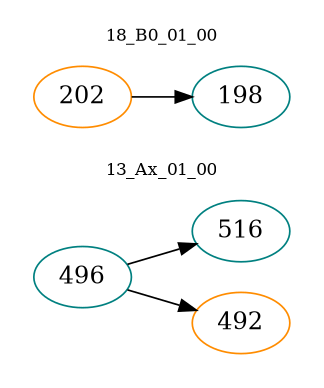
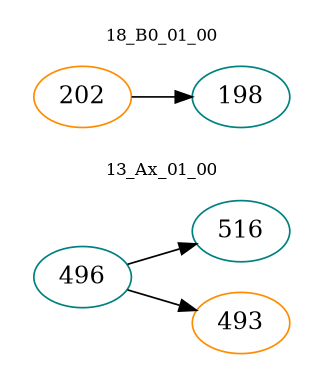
node "492": label "492" -> "493"
